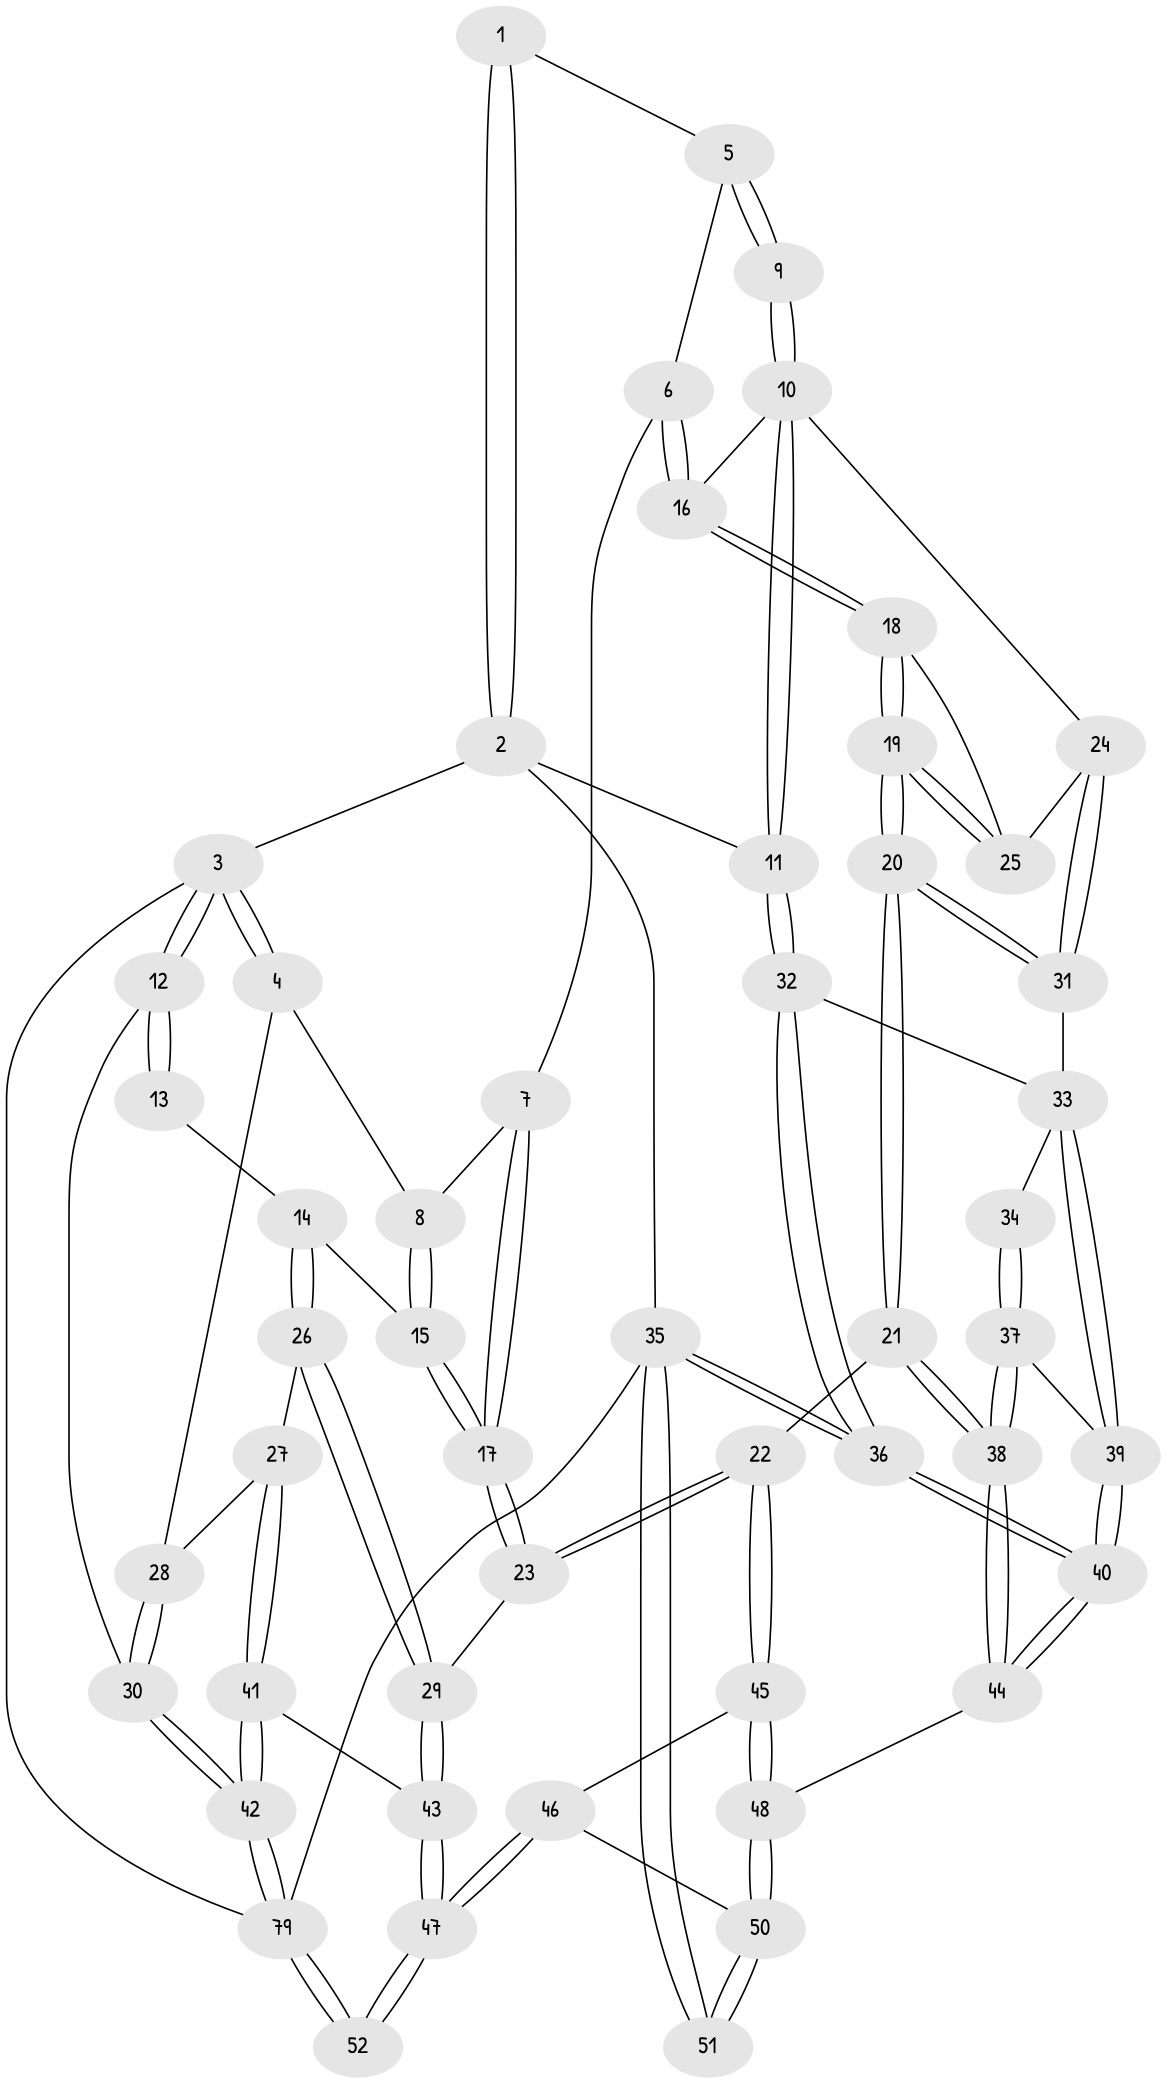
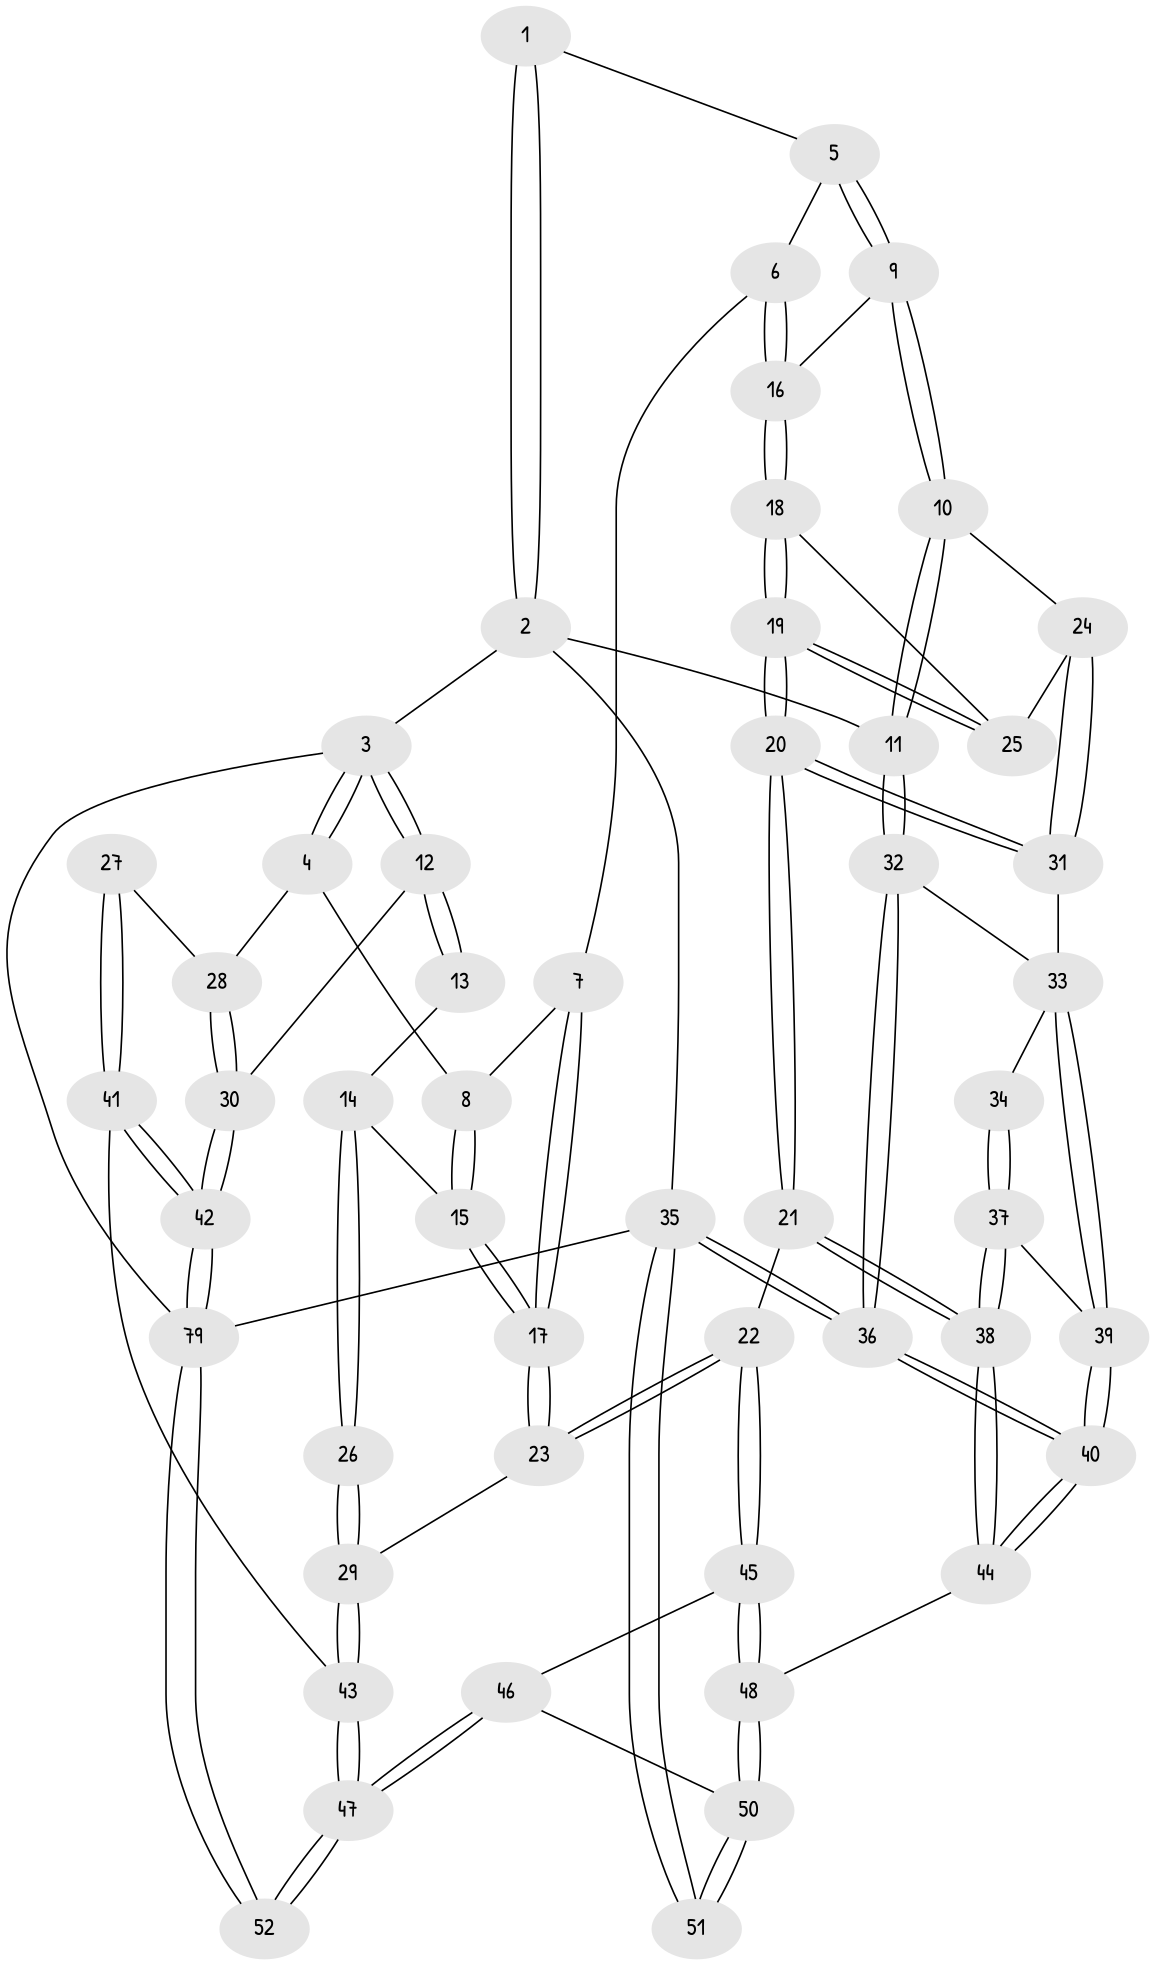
edge "10" -- "16": now "9" -- "16"
edge "26" -- "27": removed
